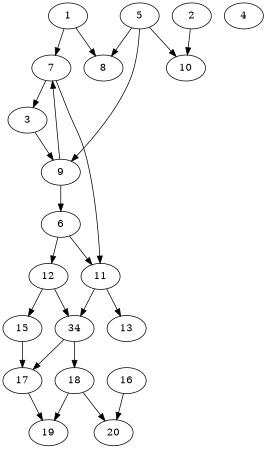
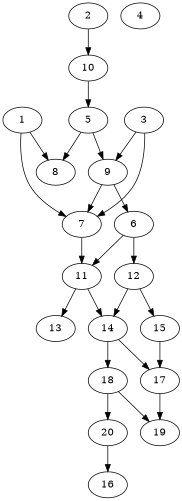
edge "5" -> "10": reversed
edge "7" -> "3": reversed
node "34": label "34" -> "14"
edge "16" -> "20": reversed
